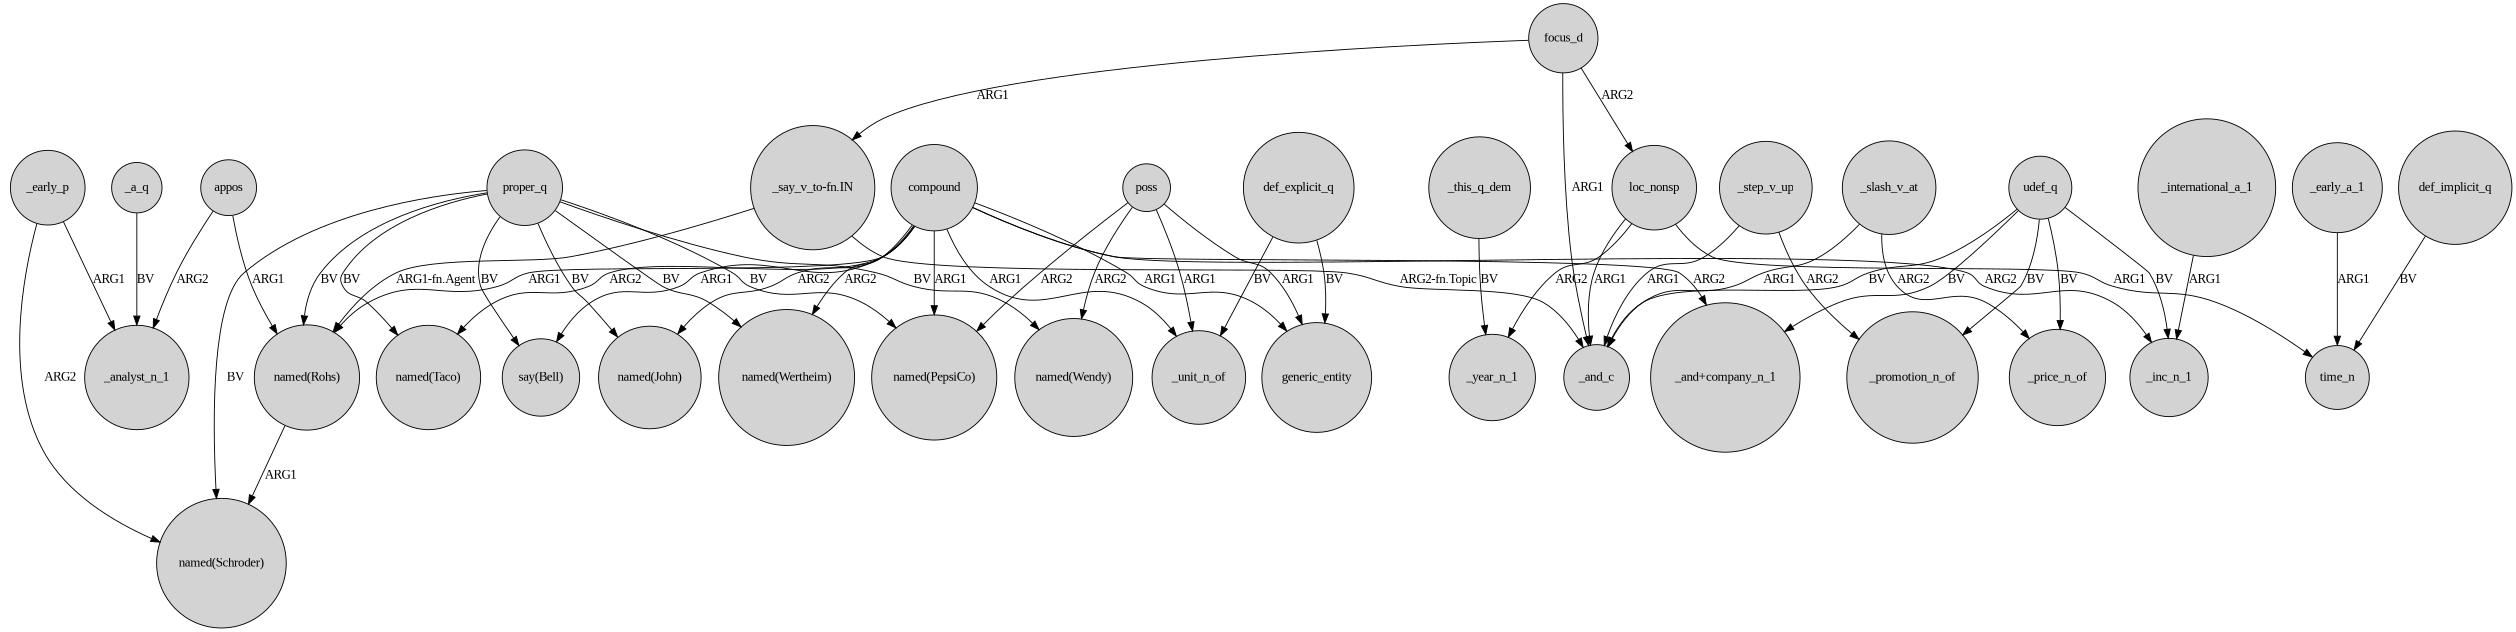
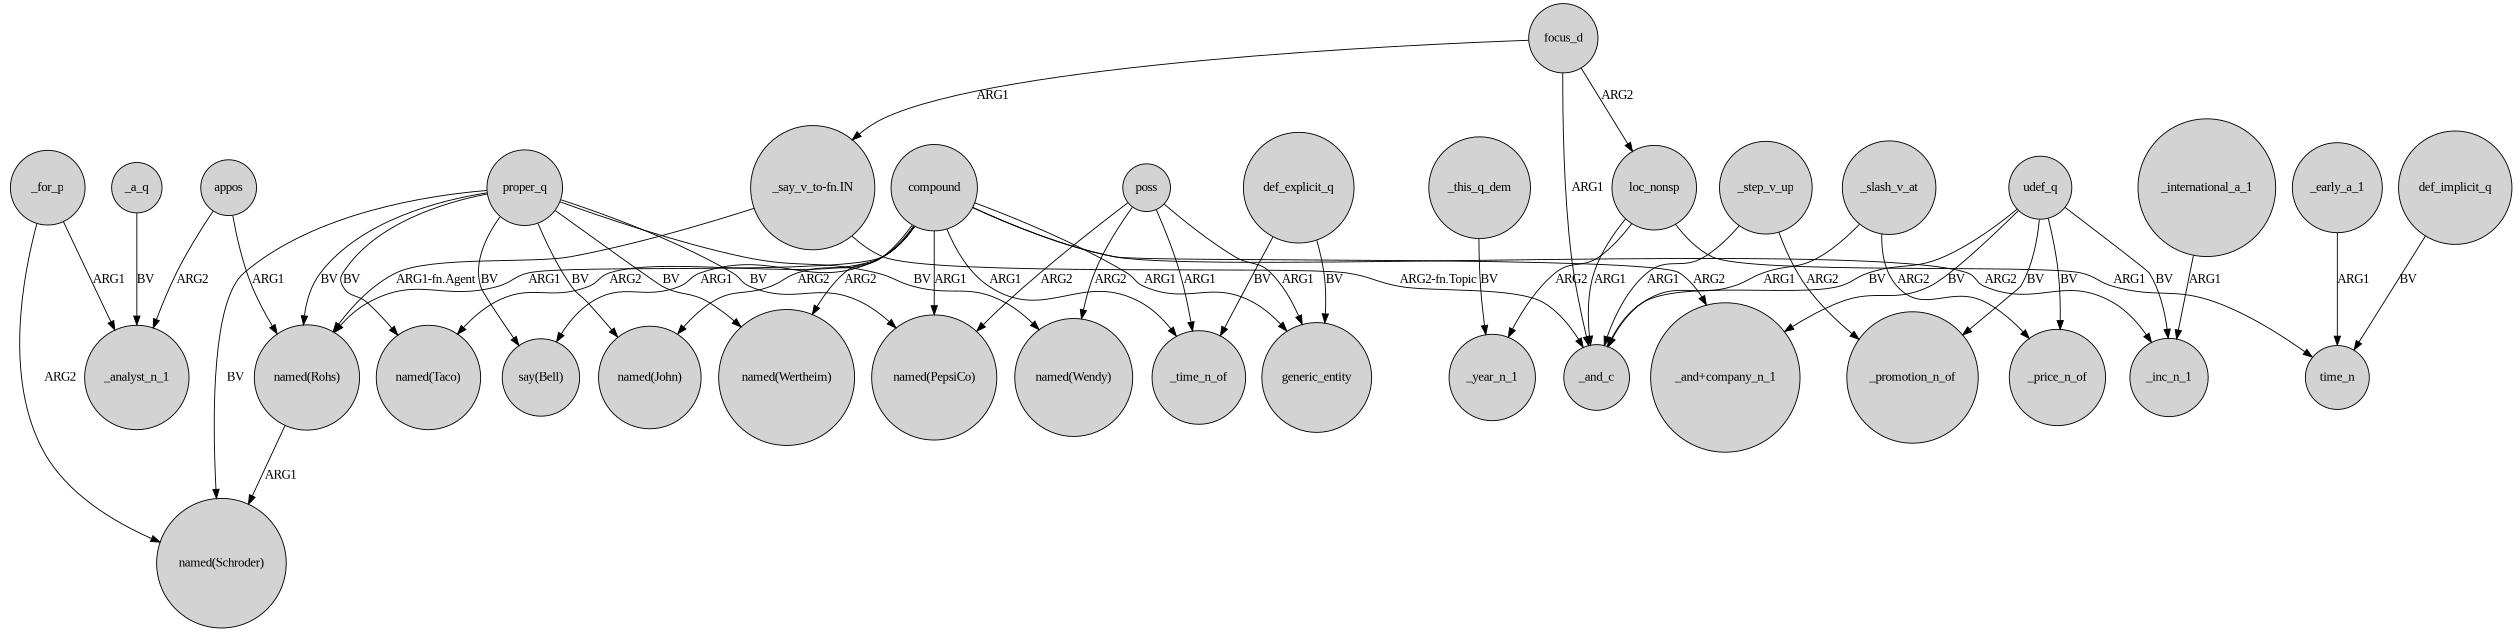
node "_early_p": label "_early_p" -> "_for_p"
node "_unit_n_of": label "_unit_n_of" -> "_time_n_of"
